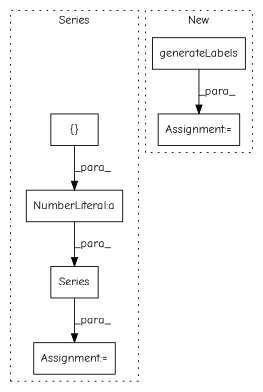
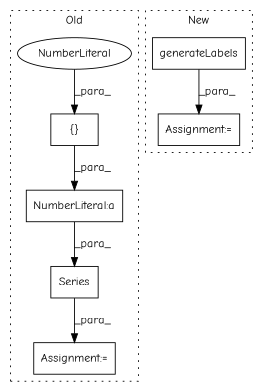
cluster "Series": label "Series" -> "Old"
node "NumberLiteral": added
